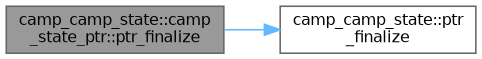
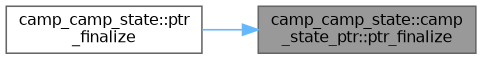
edge "camp_camp_state::camp _state_ptr::ptr_finalize" -> "camp_camp_state::ptr _finalize": reversed
